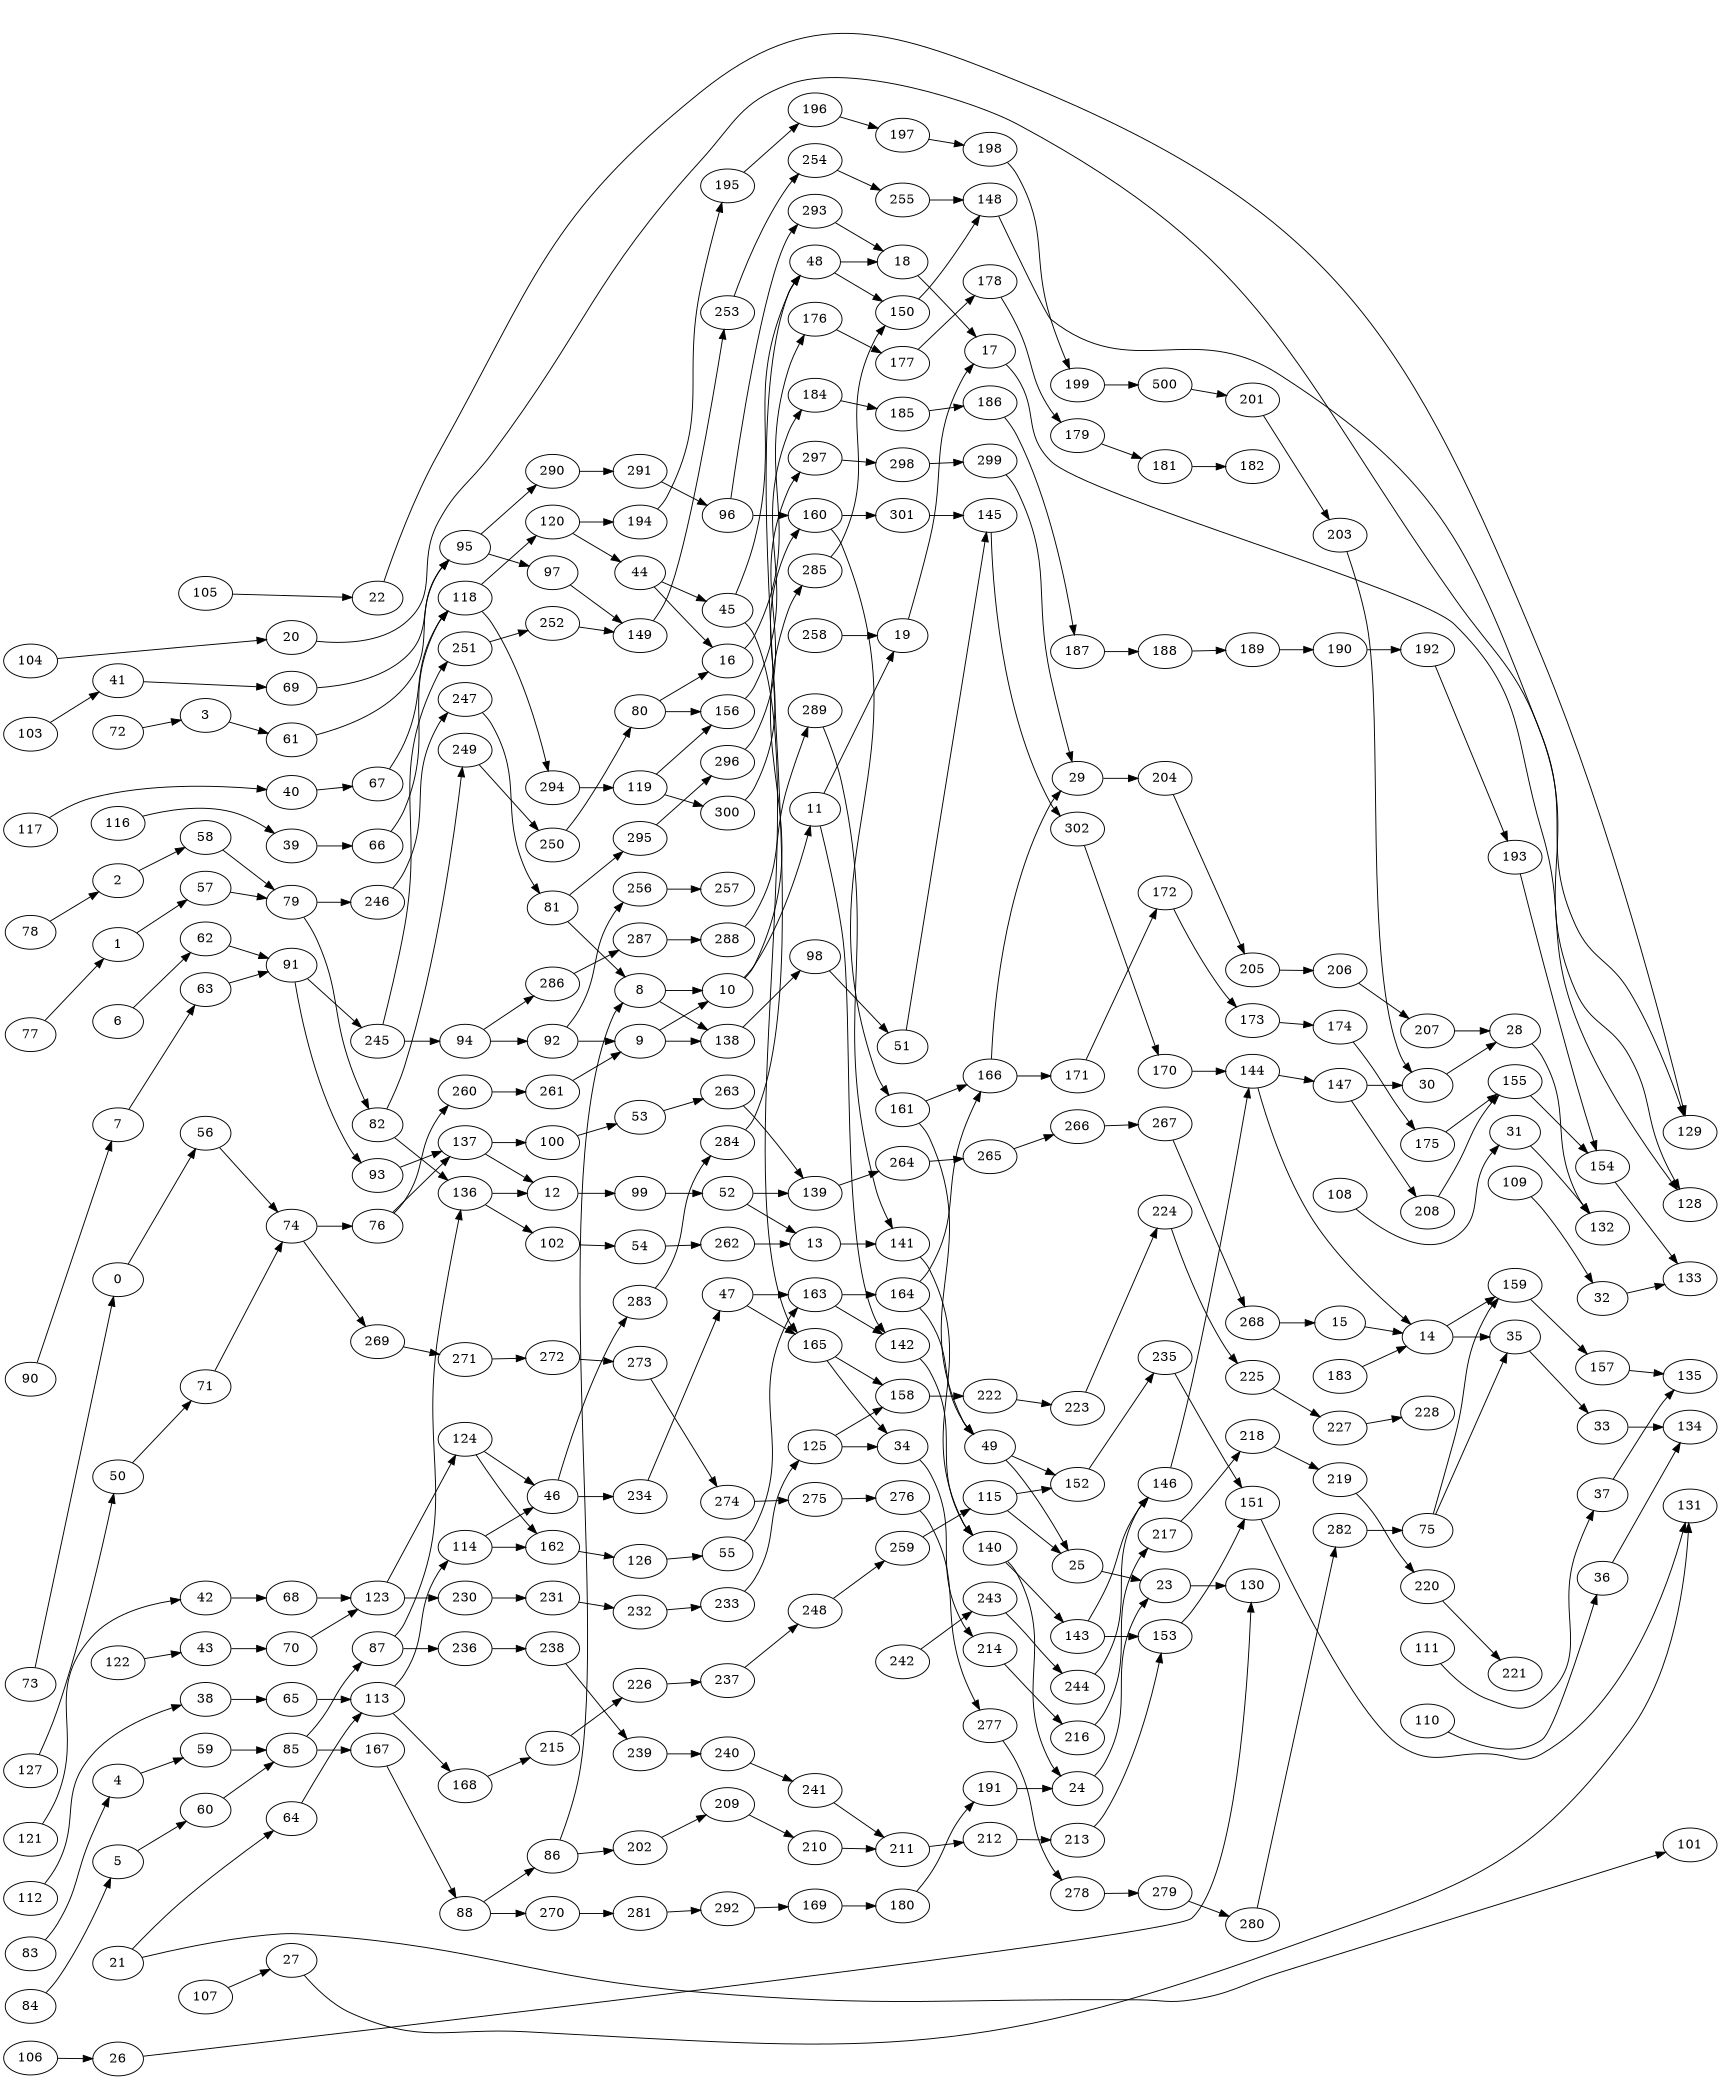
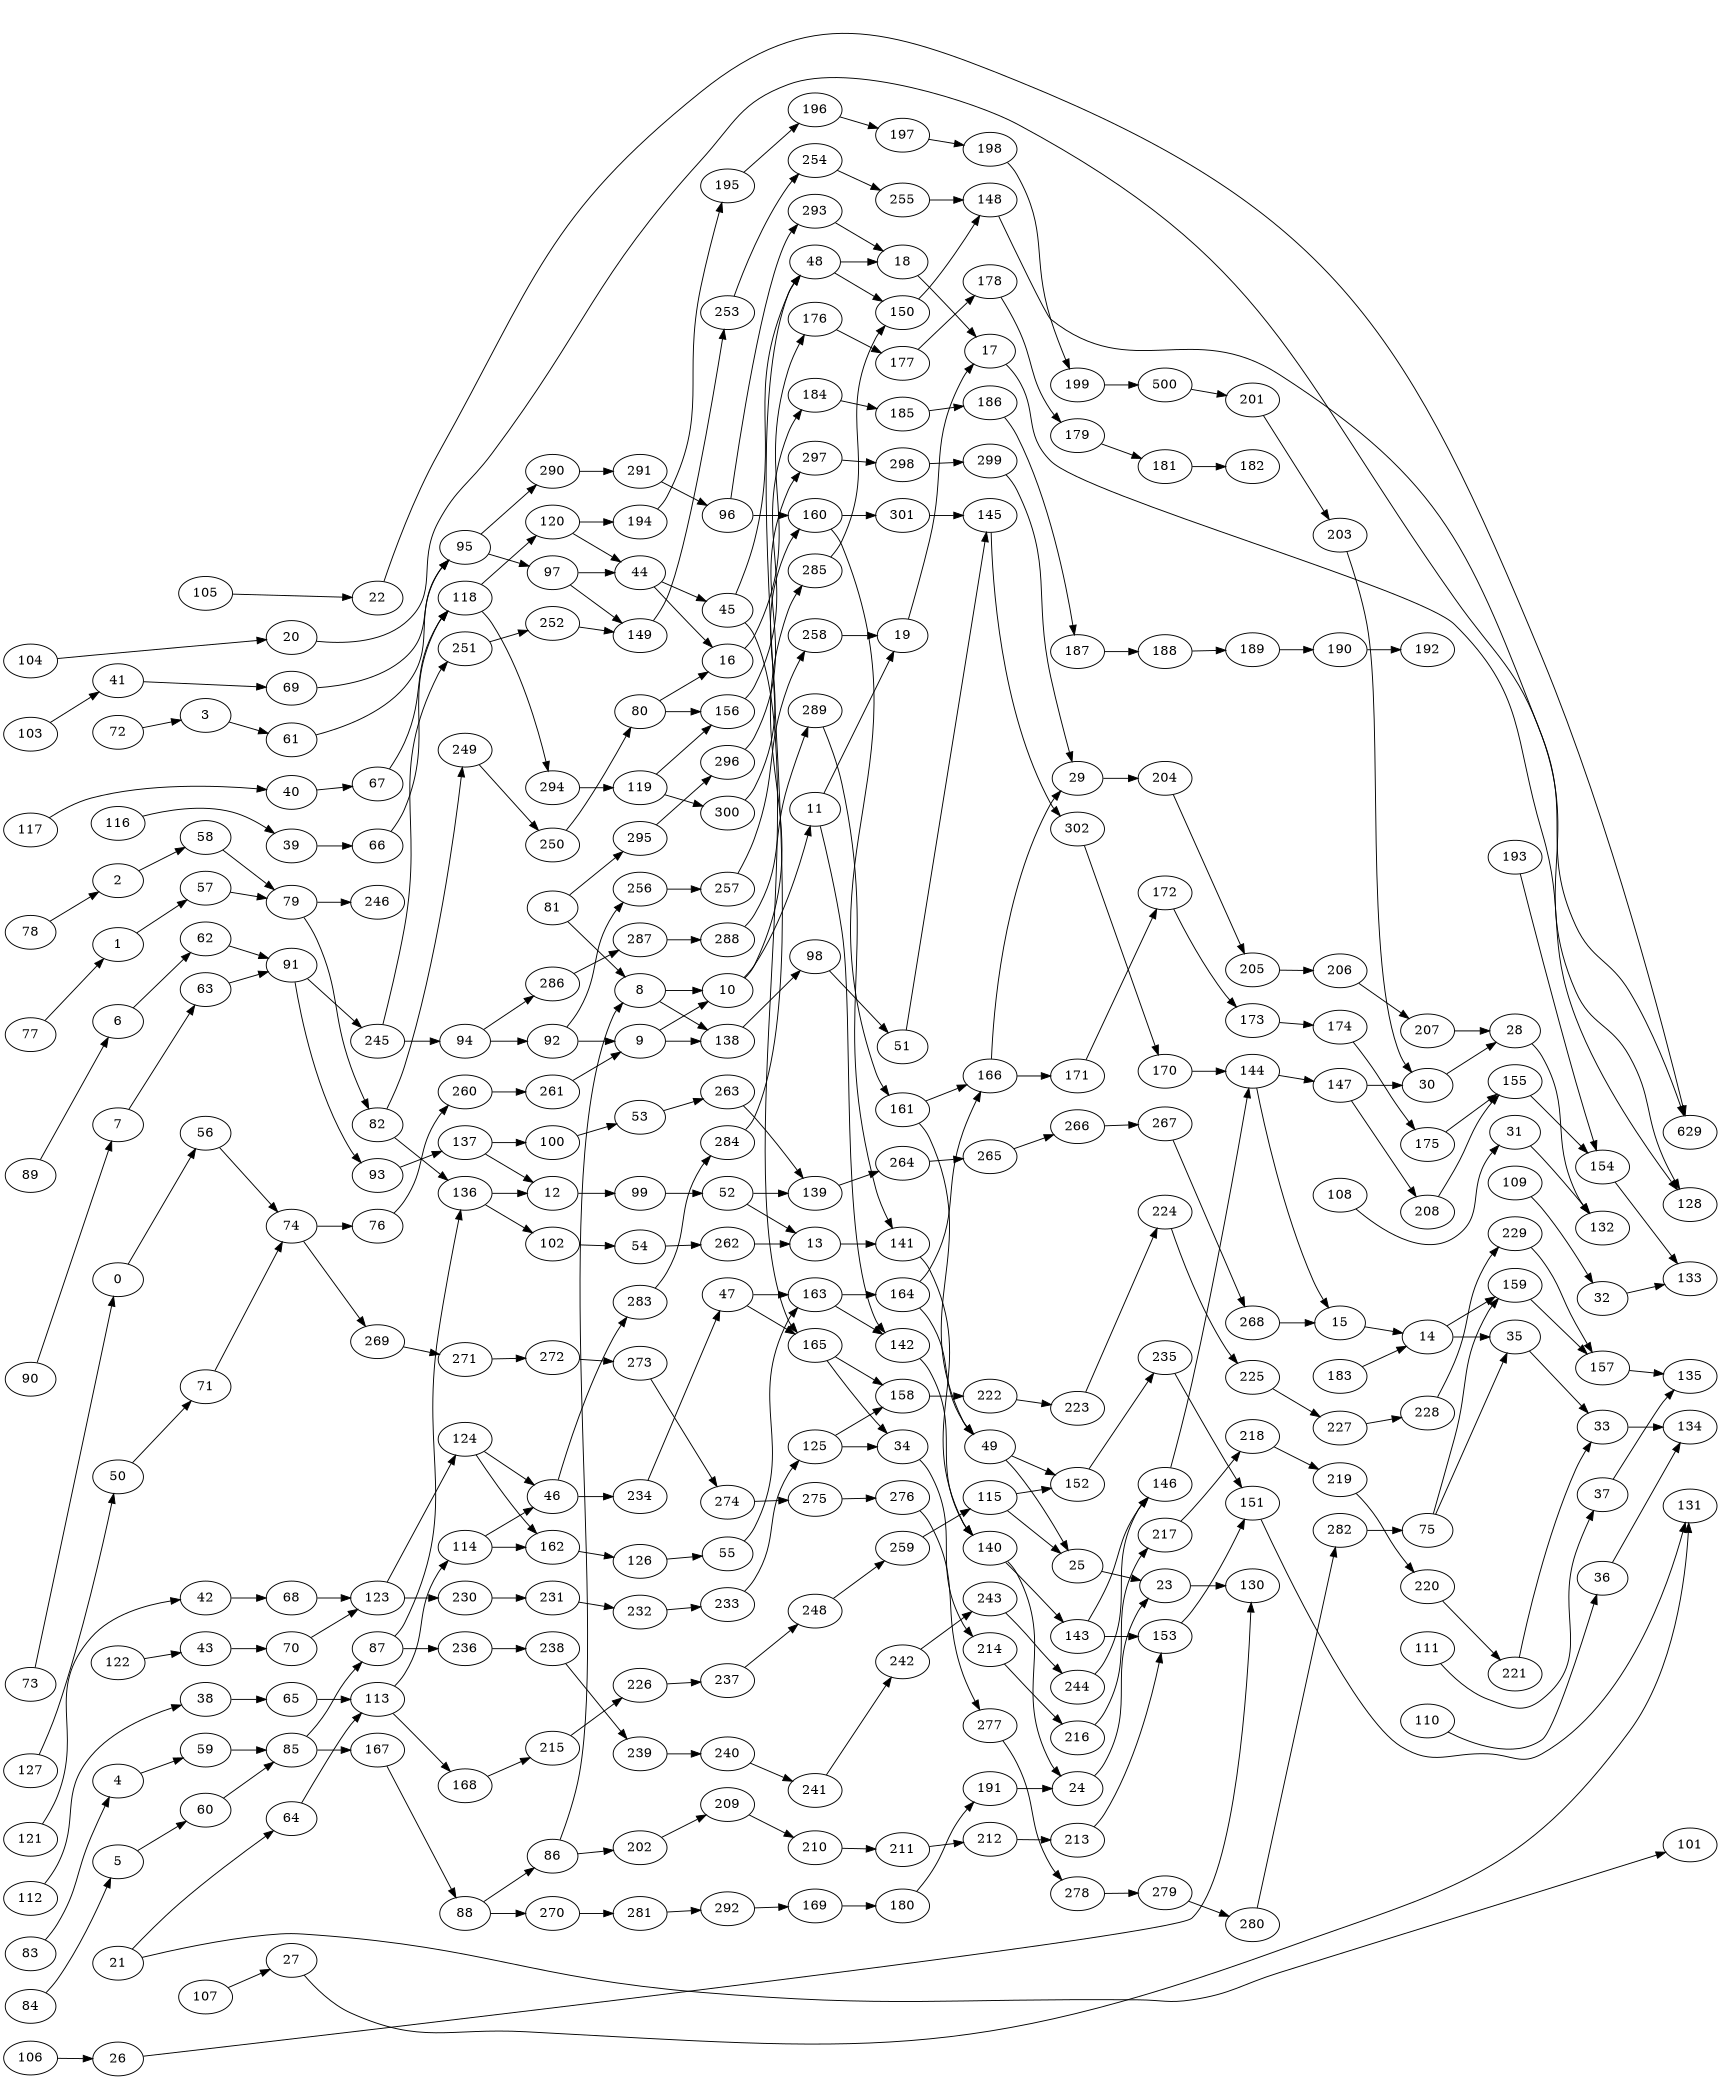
edge "97" -> "44": added
node "247": removed
edge "192" -> "193": removed
edge "257" -> "258": added
node "129": label "129" -> "629"
node "89": added
edge "76" -> "137": removed
edge "144" -> "14": now "144" -> "15"
node "229": added
edge "221" -> "33": added
edge "241" -> "211": now "241" -> "242"
